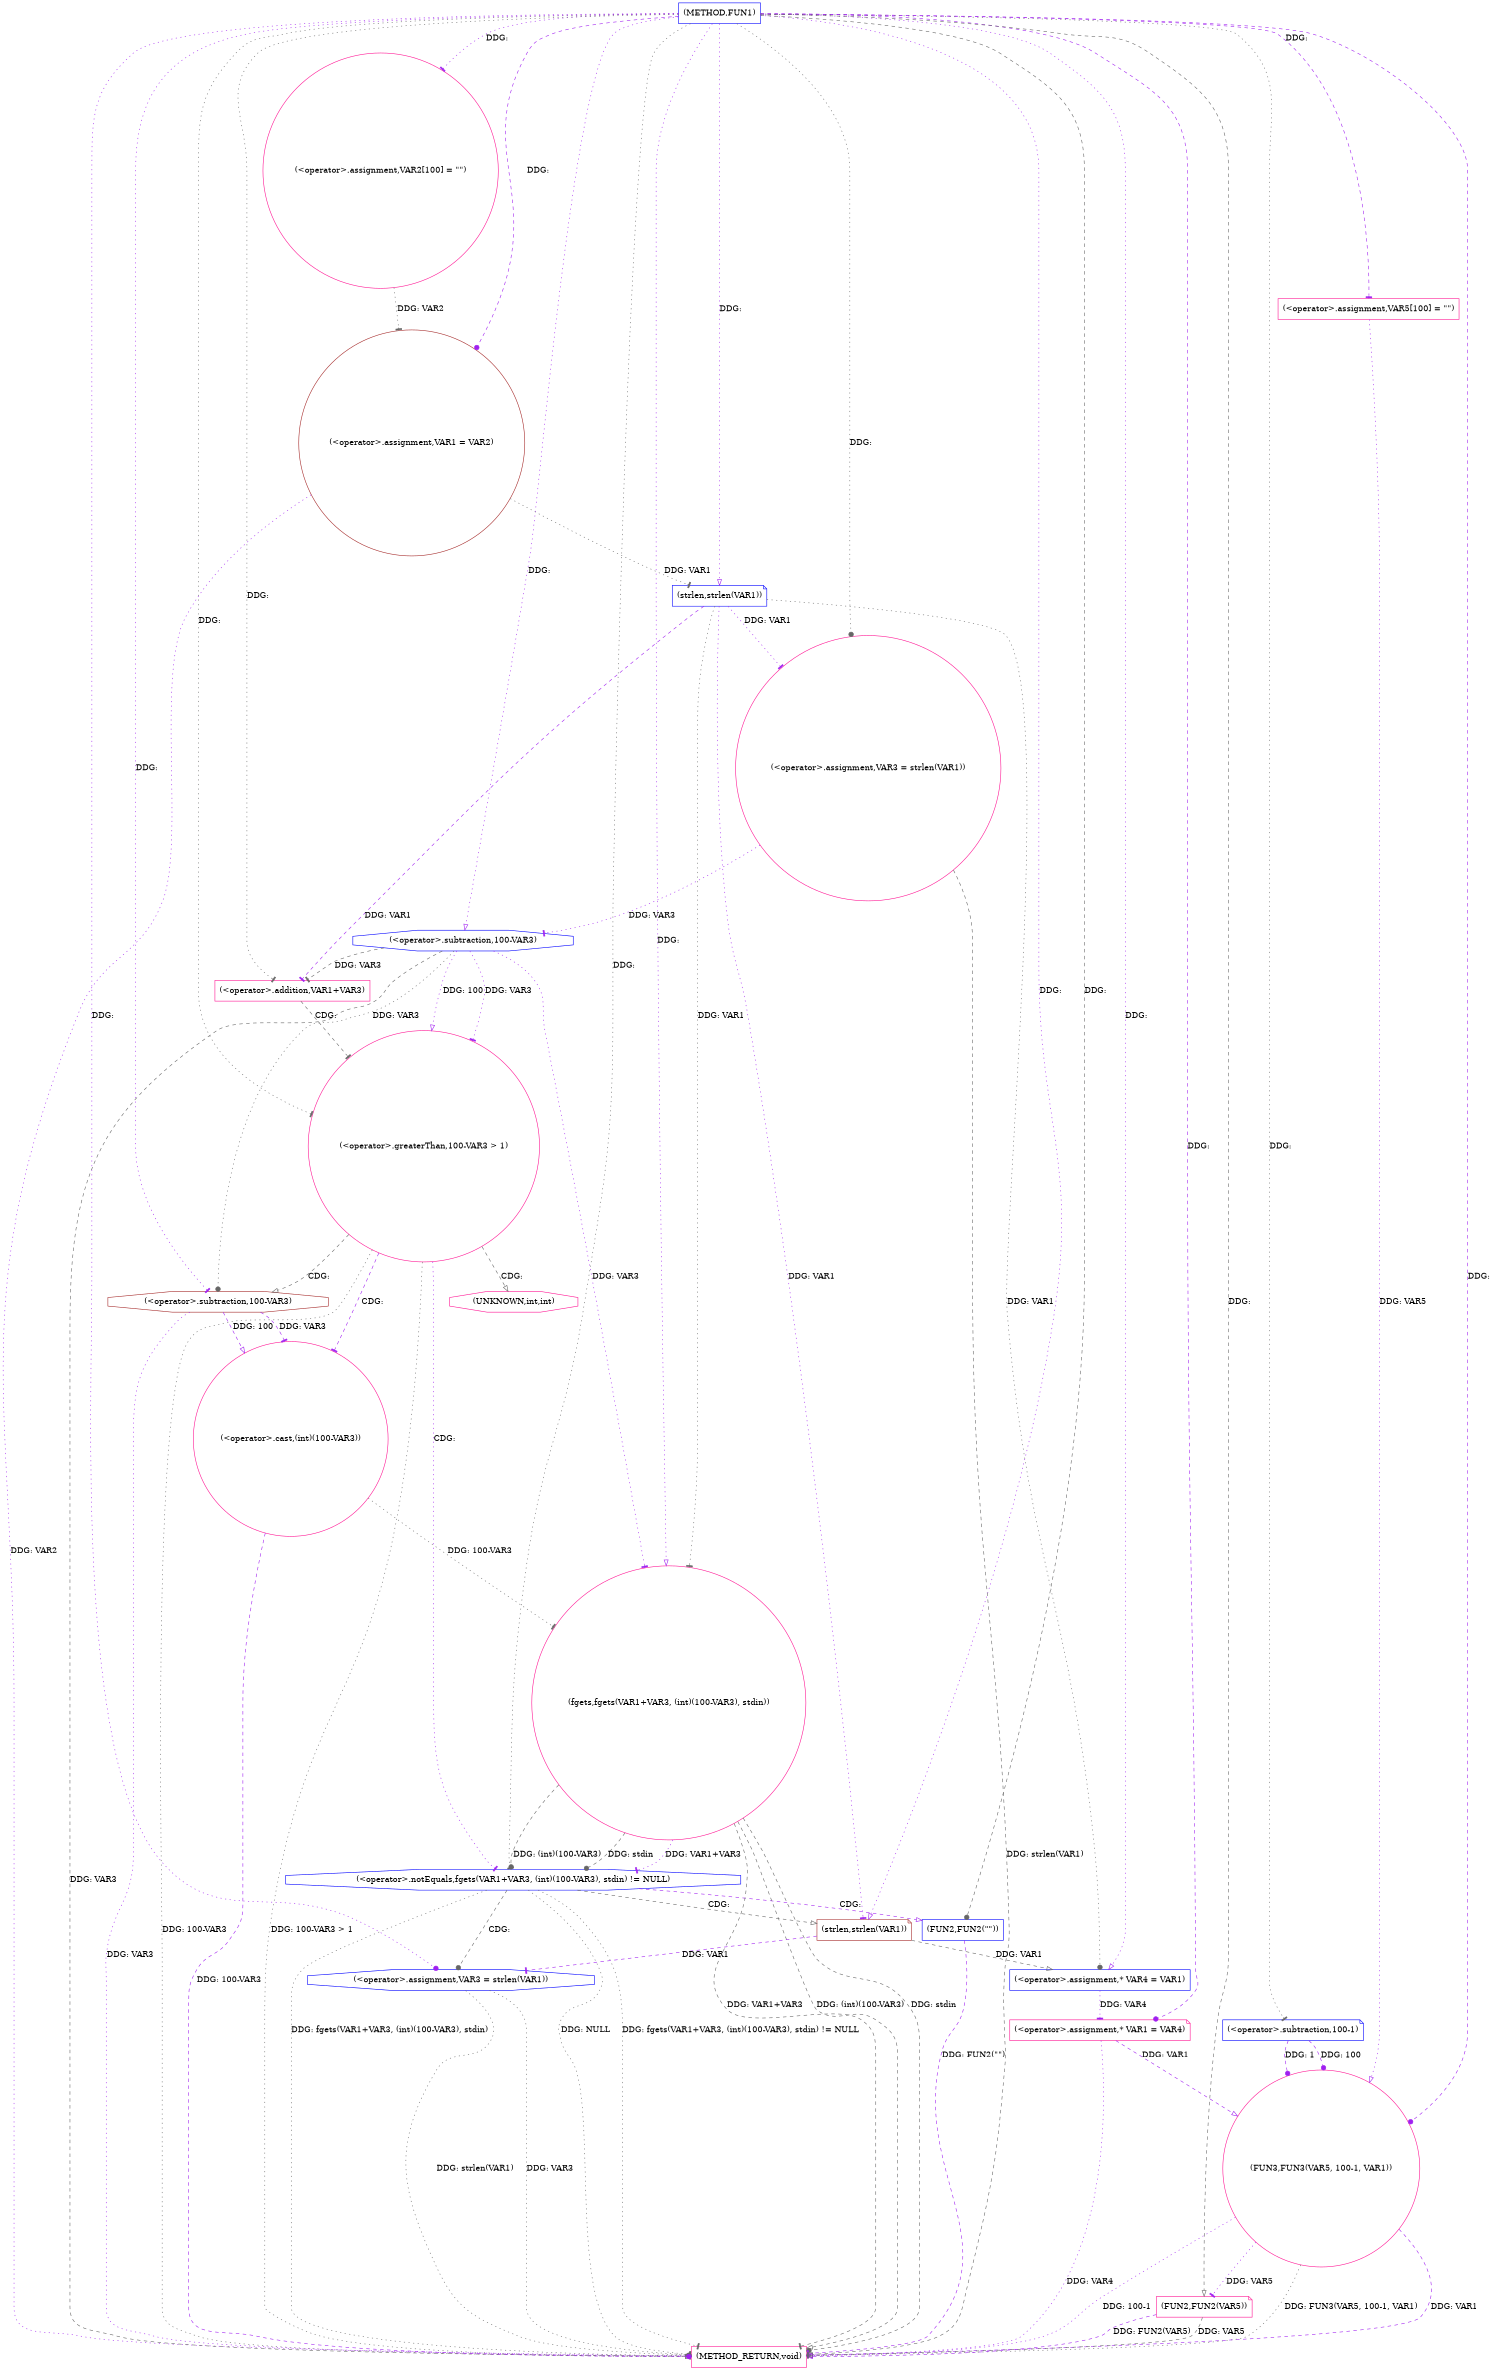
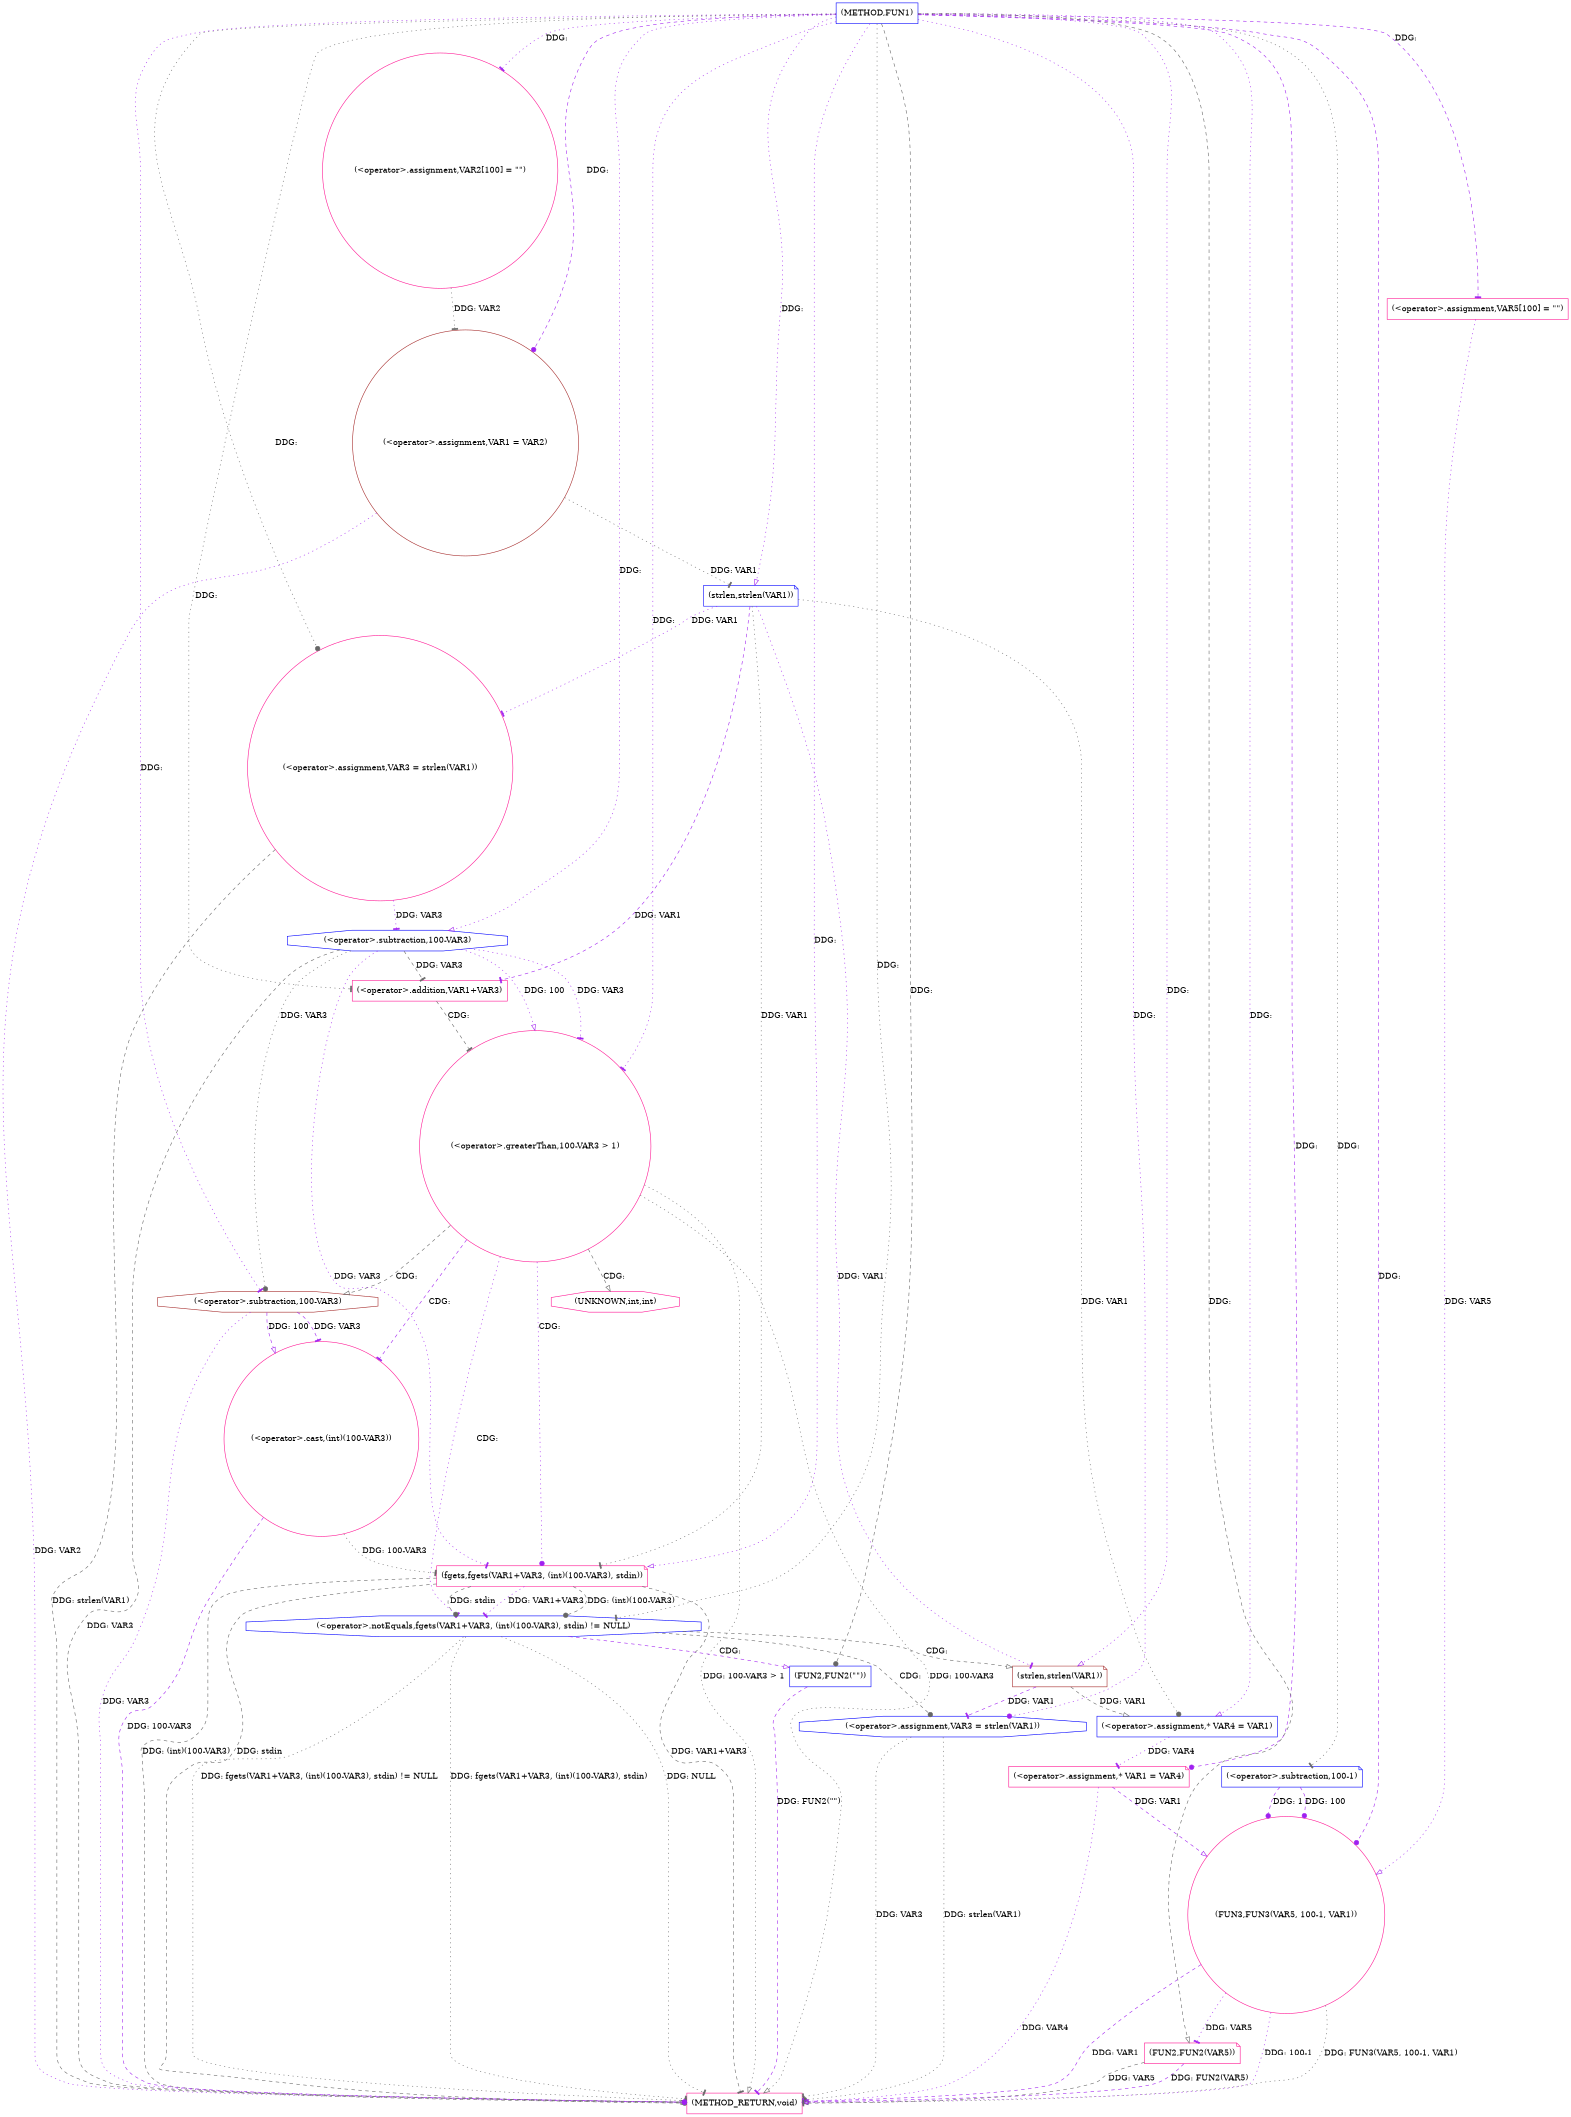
edge "(METHOD,FUN1)" -> "(<operator>.greaterThan,100-VAR3 > 1)": color gray40 -> purple
edge "(<operator>.greaterThan,100-VAR3 > 1)" -> "(fgets,fgets(VAR1+VAR3, (int)(100-VAR3), stdin))": added, label "CDG:"
node "(fgets,fgets(VAR1+VAR3, (int)(100-VAR3), stdin))": shape circle -> note
